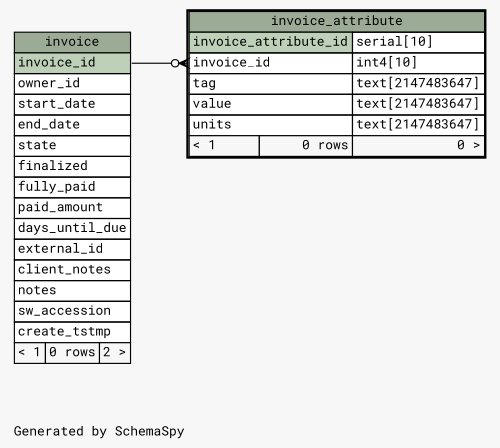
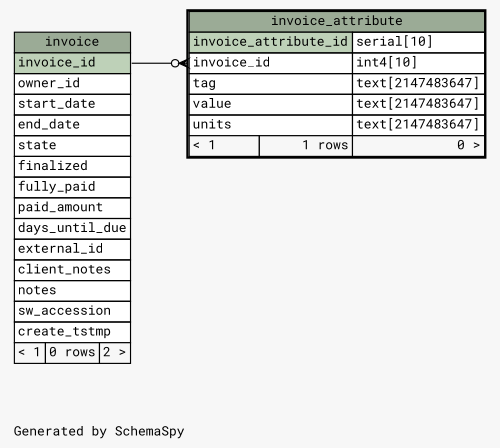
node "invoice_attribute": text "0 rows" -> "1 rows"
